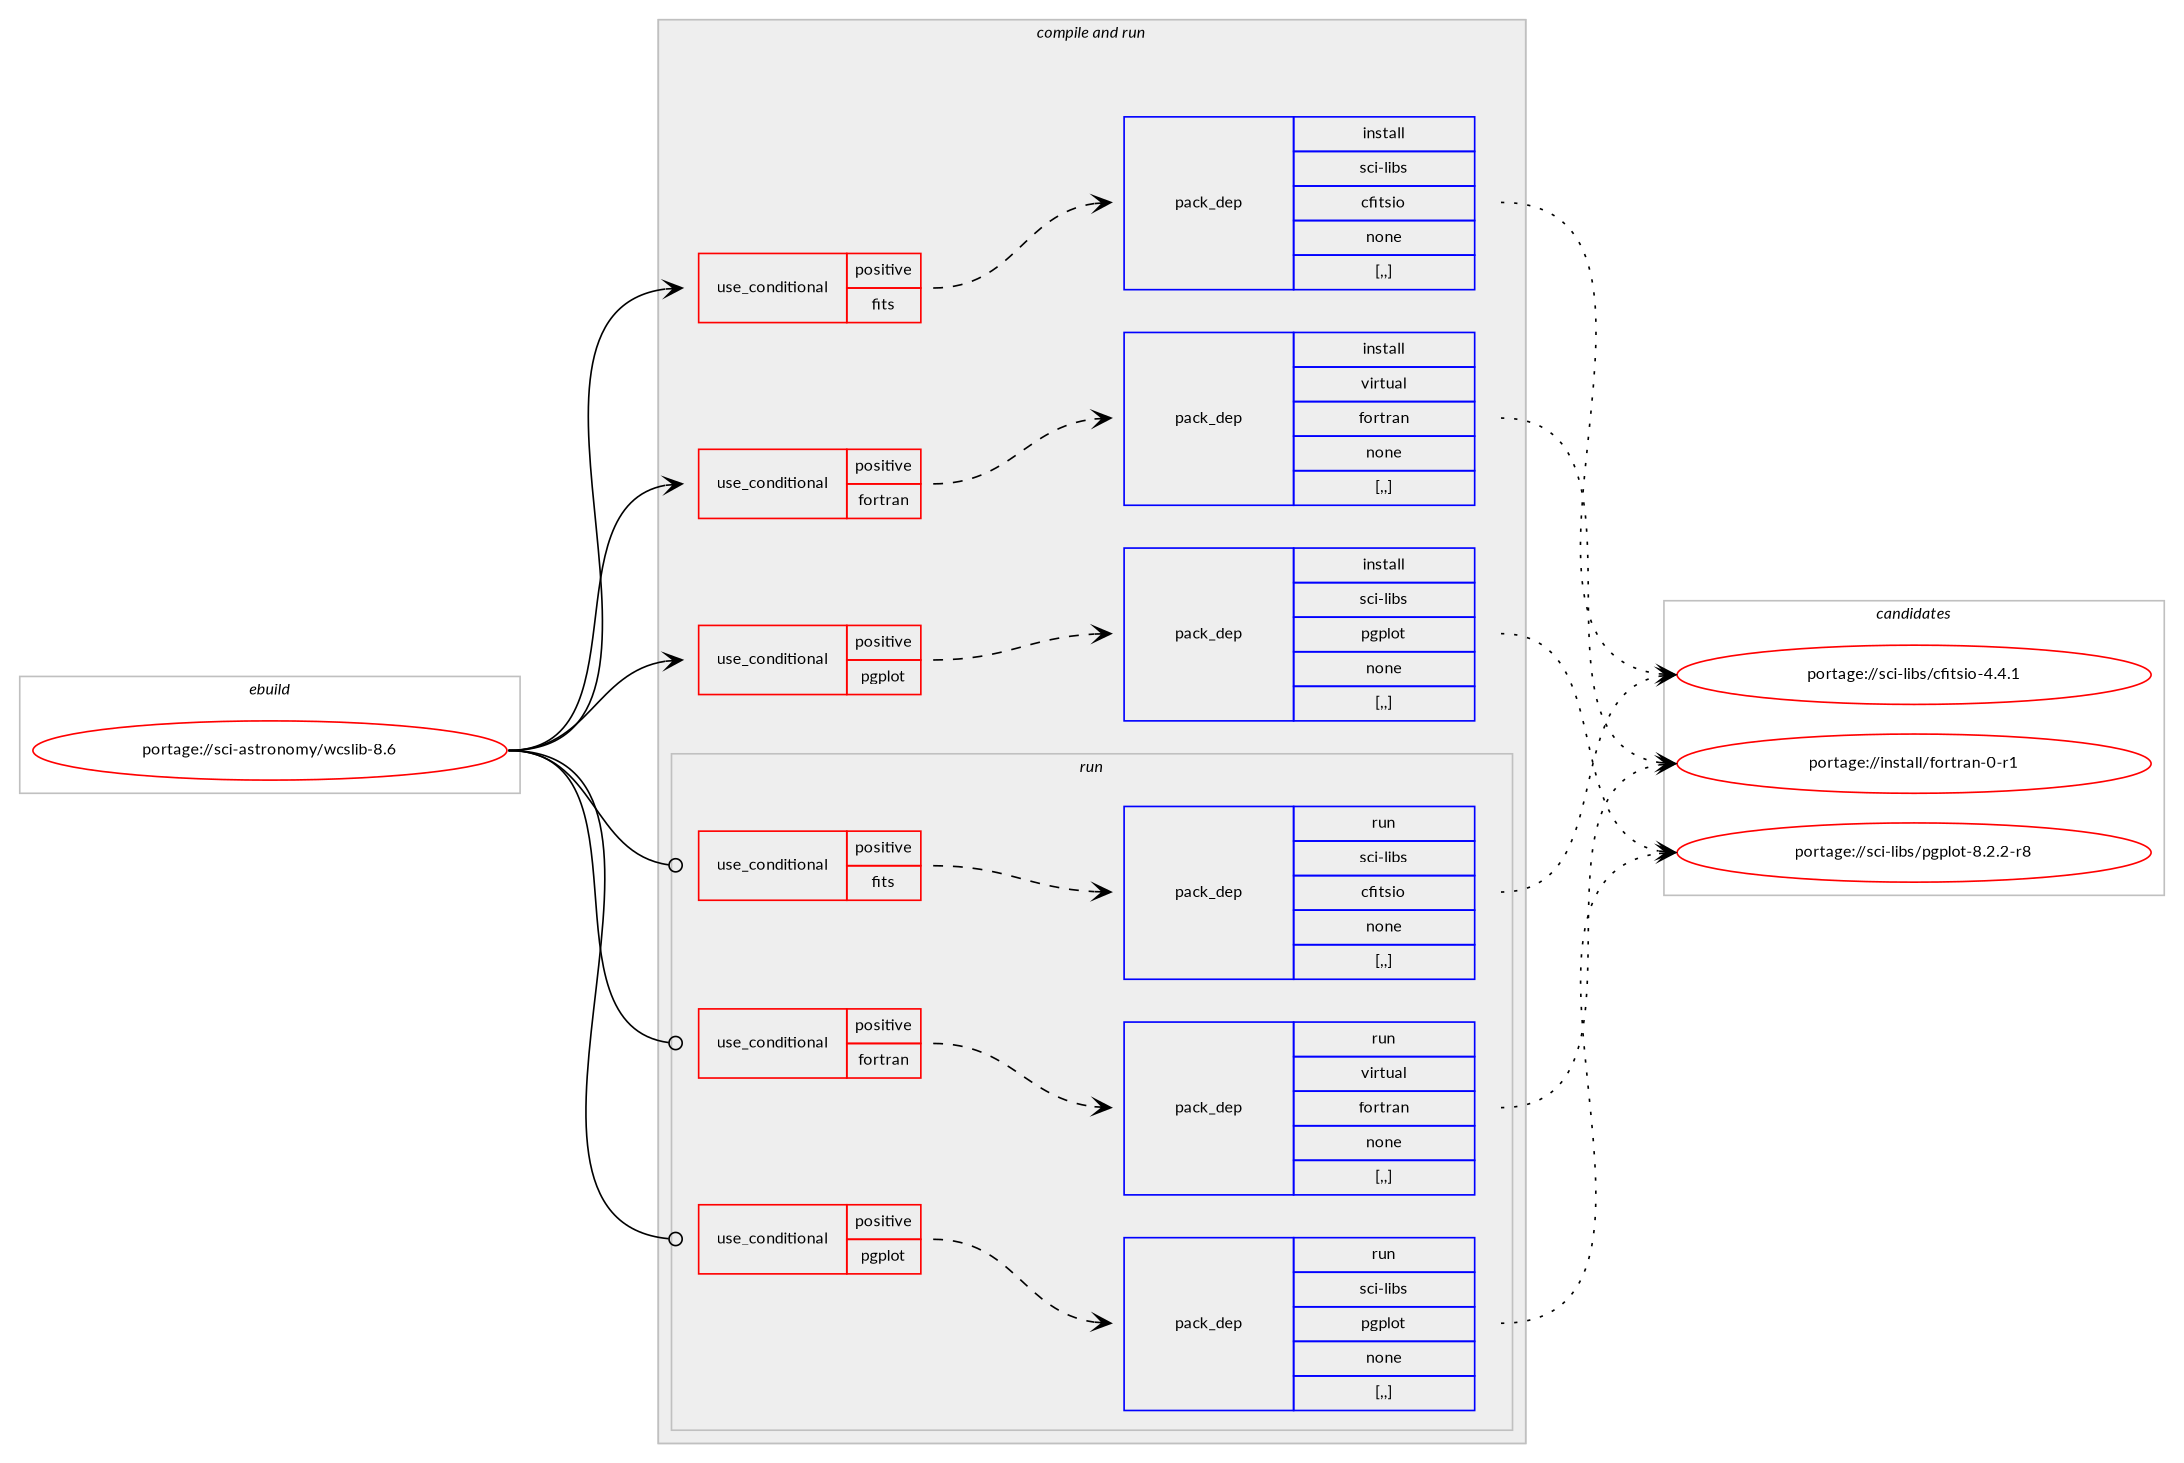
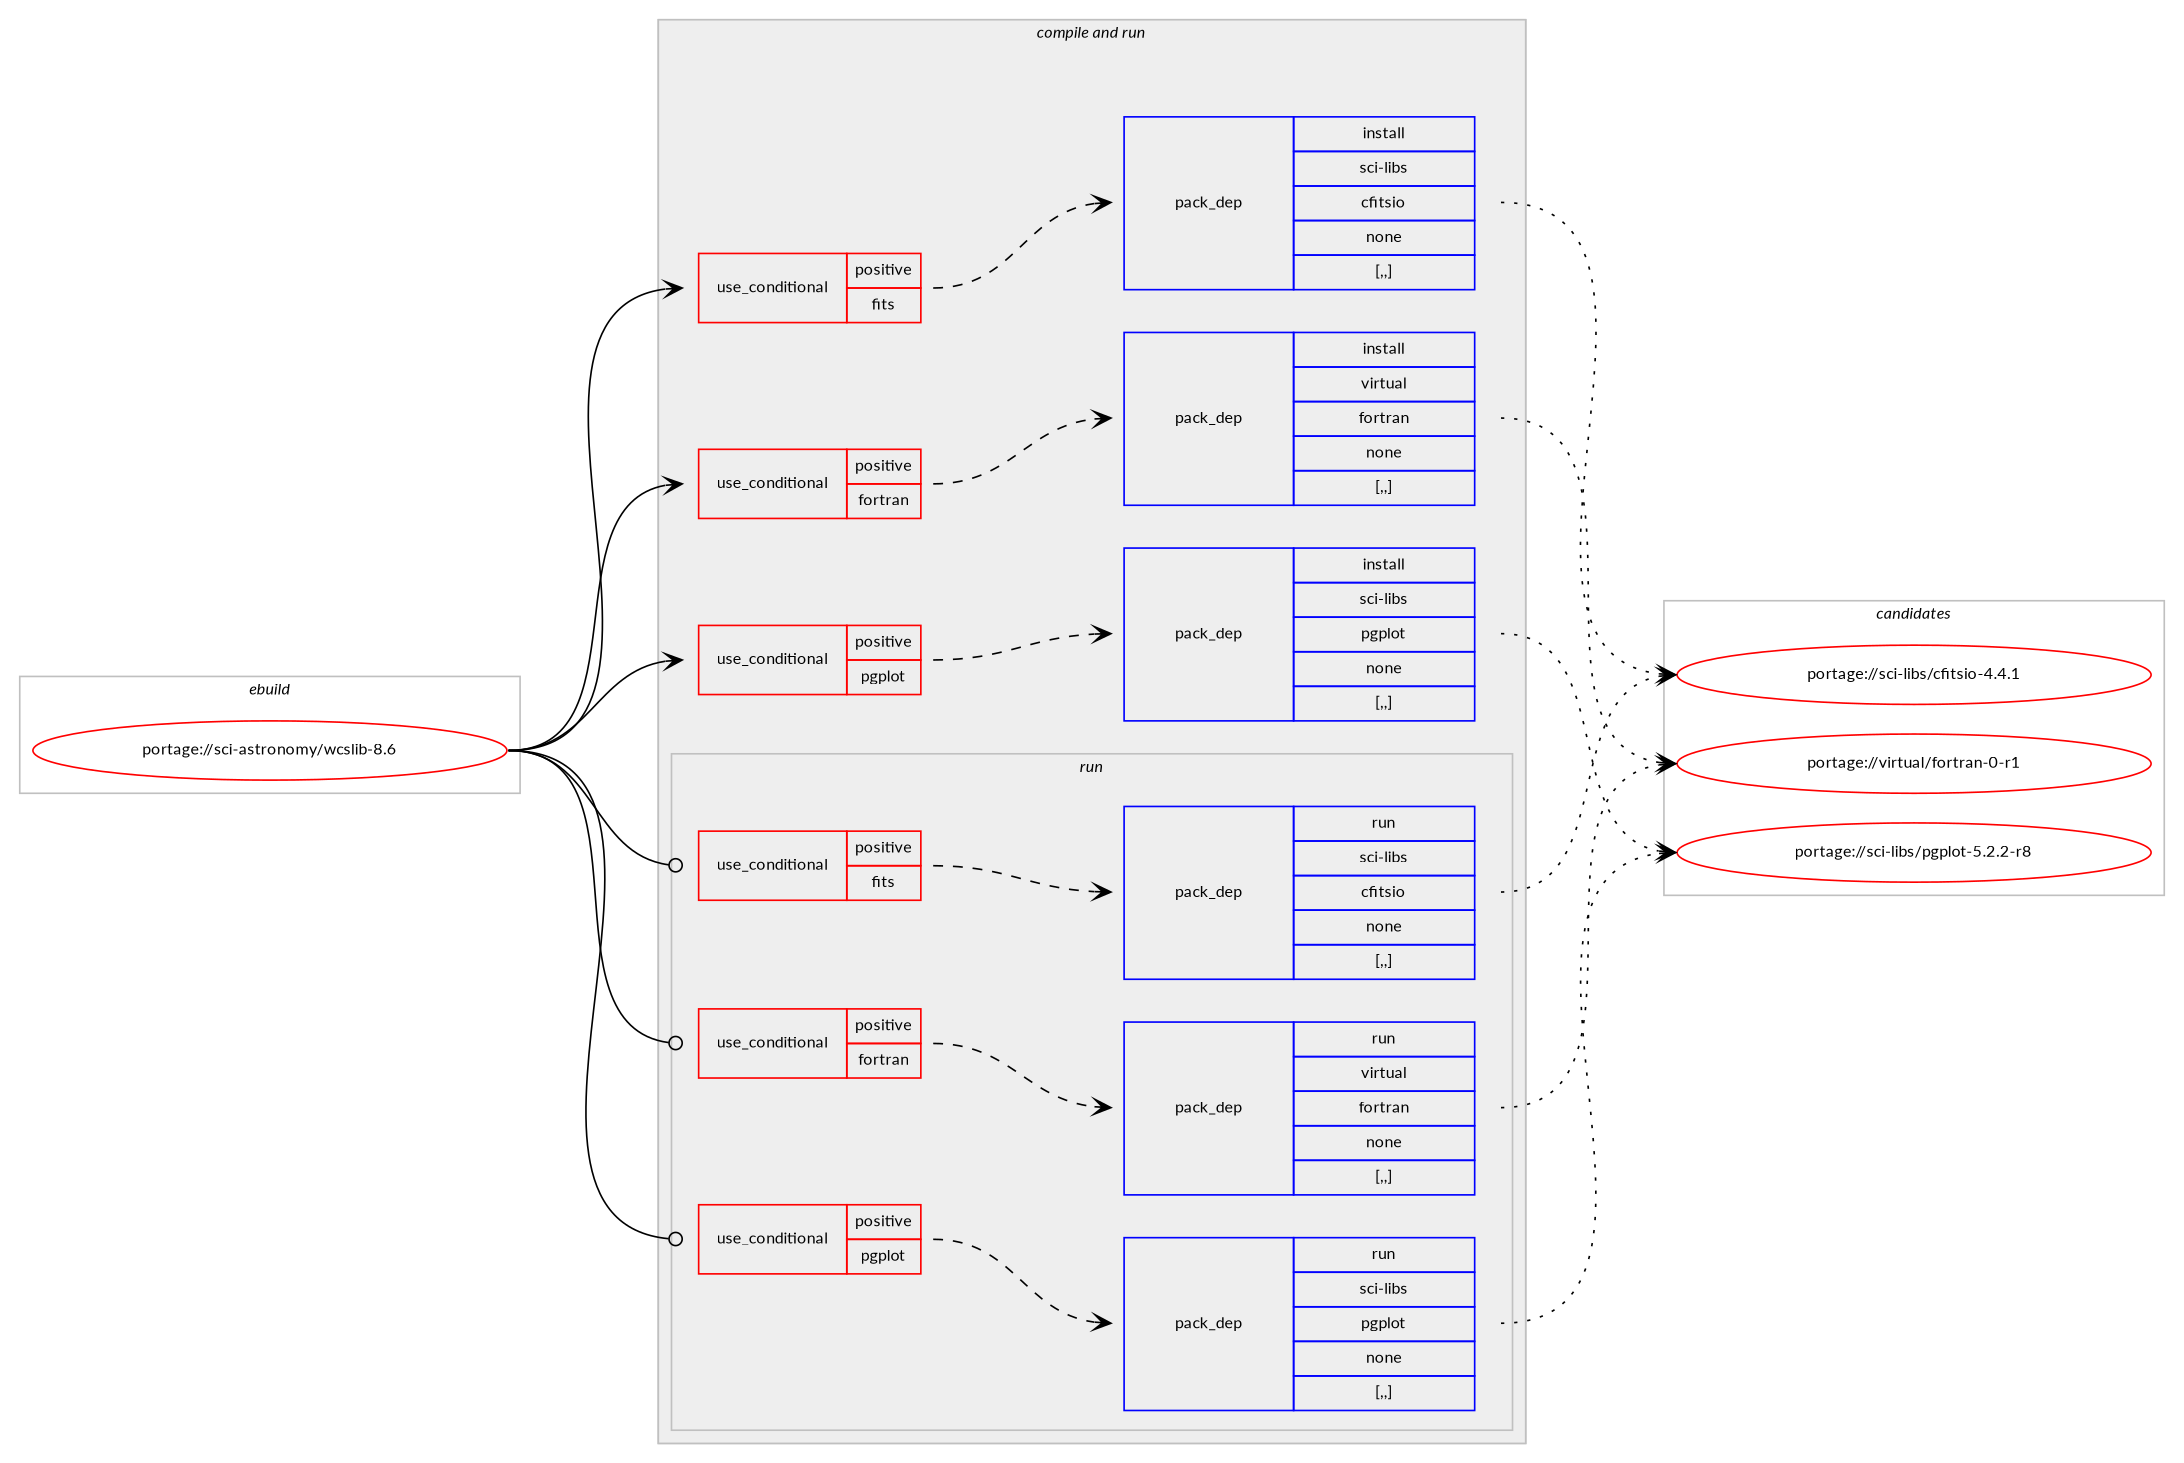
node "portage://install/fortran-0-r1": label "portage://install/fortran-0-r1" -> "portage://virtual/fortran-0-r1"
node "portage://sci-libs/pgplot-8.2.2-r8": label "portage://sci-libs/pgplot-8.2.2-r8" -> "portage://sci-libs/pgplot-5.2.2-r8"
